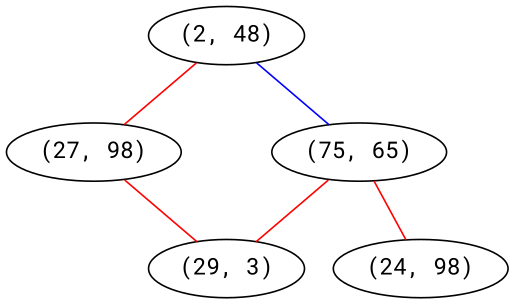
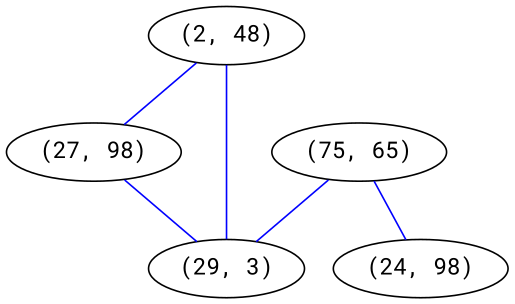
edge "(2, 48)" -- "(27, 98)": color red -> blue
edge "(2, 48)" -- "(75, 65)": now "(2, 48)" -- "(29, 3)"
edge "(75, 65)" -- "(24, 98)": color red -> blue
edge "(27, 98)" -- "(29, 3)": color red -> blue
edge "(75, 65)" -- "(29, 3)": color red -> blue
